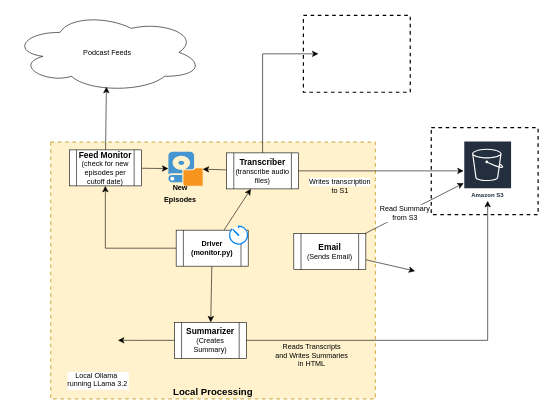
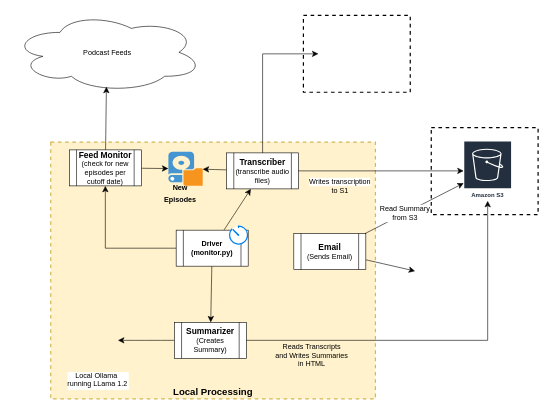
node "Local Ollama running LLama 3.2": label "Local Ollama running LLama 3.2" -> "Local Ollama running LLama 1.2"
